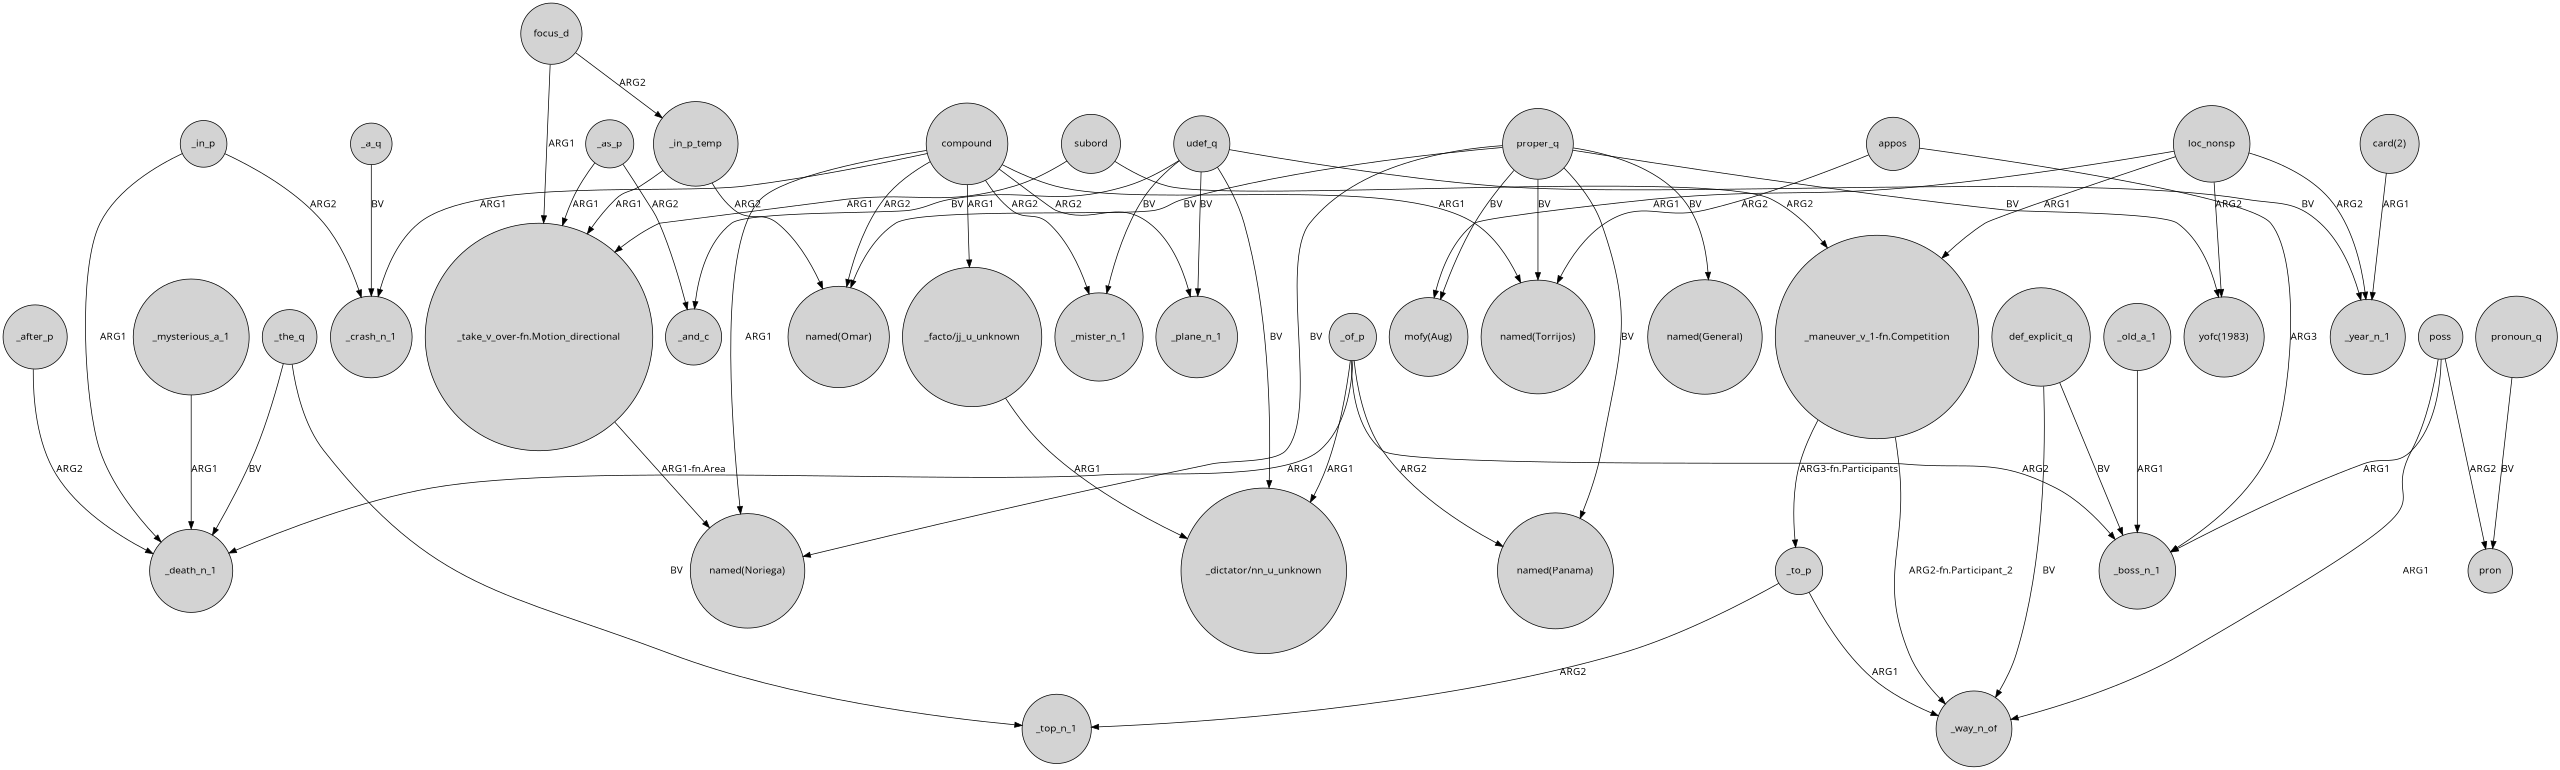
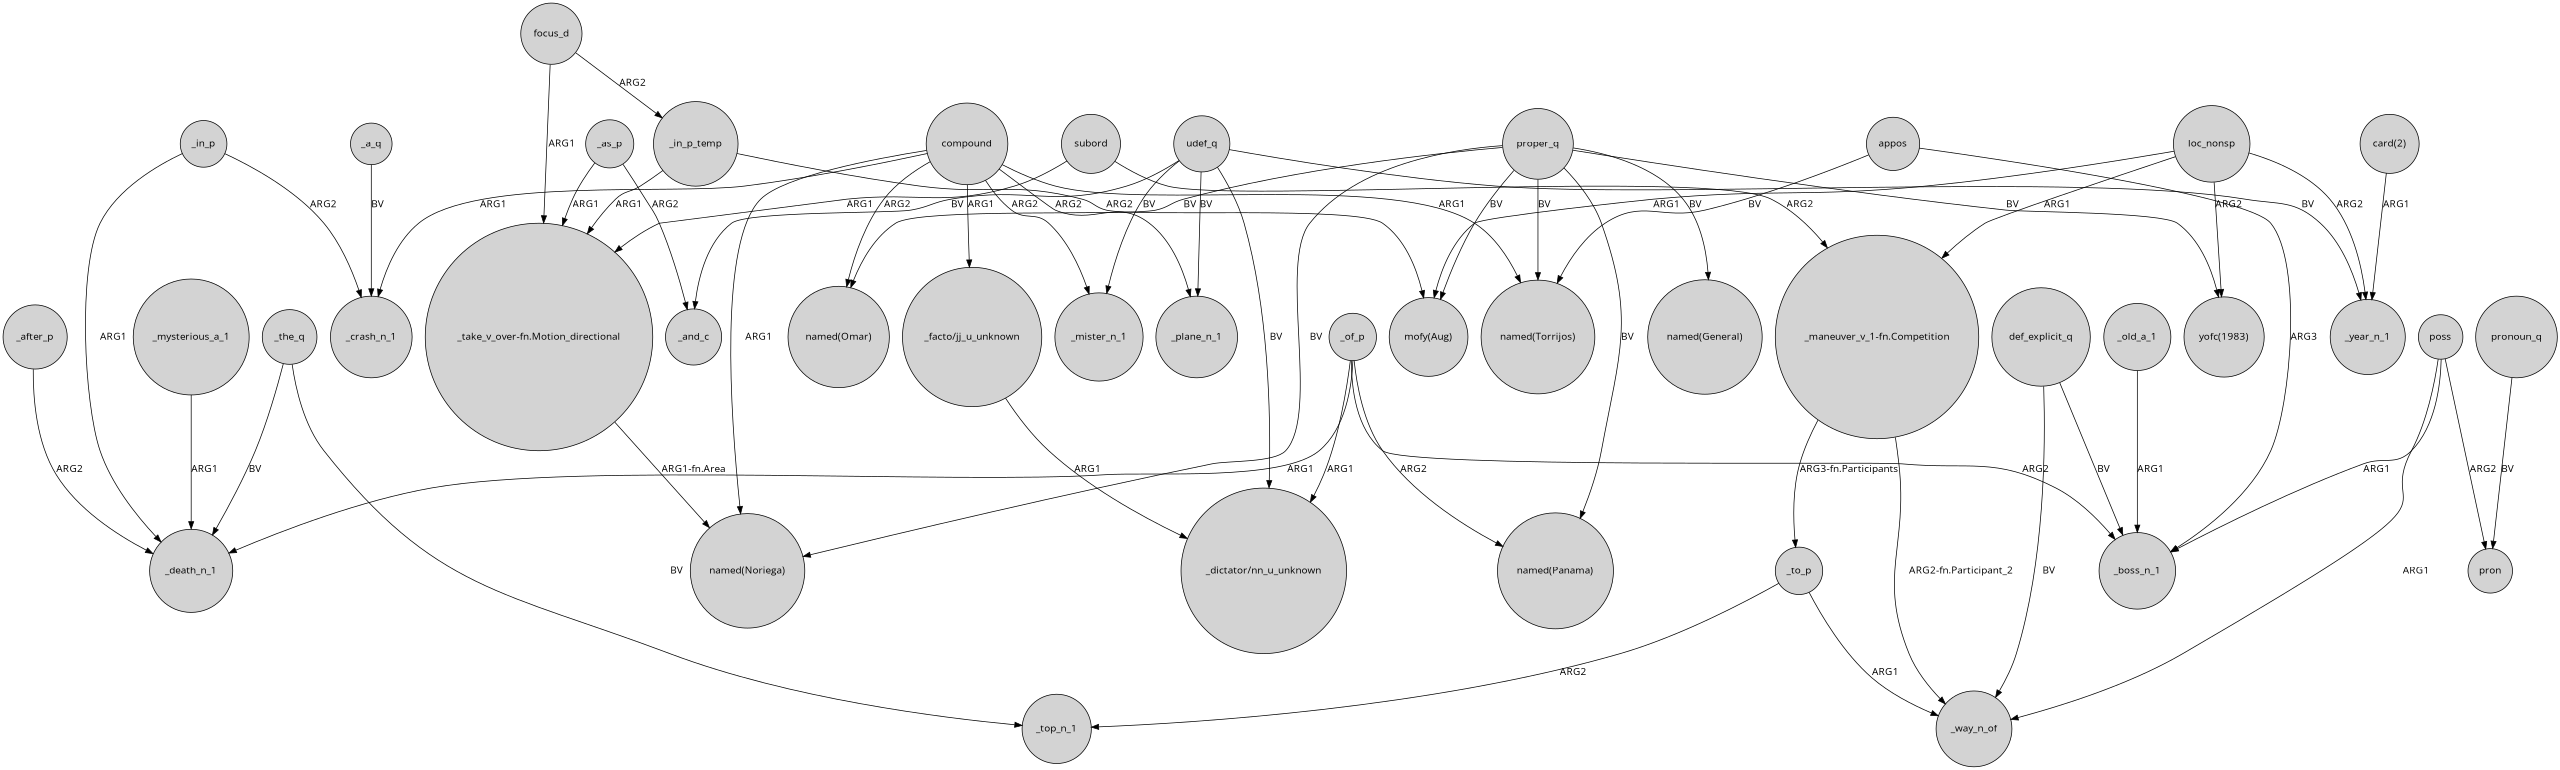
edge "appos" -> "named(Torrijos)": label "ARG2" -> "BV"
edge "_in_p_temp" -> "named(Omar)": now "_in_p_temp" -> "mofy(Aug)"
